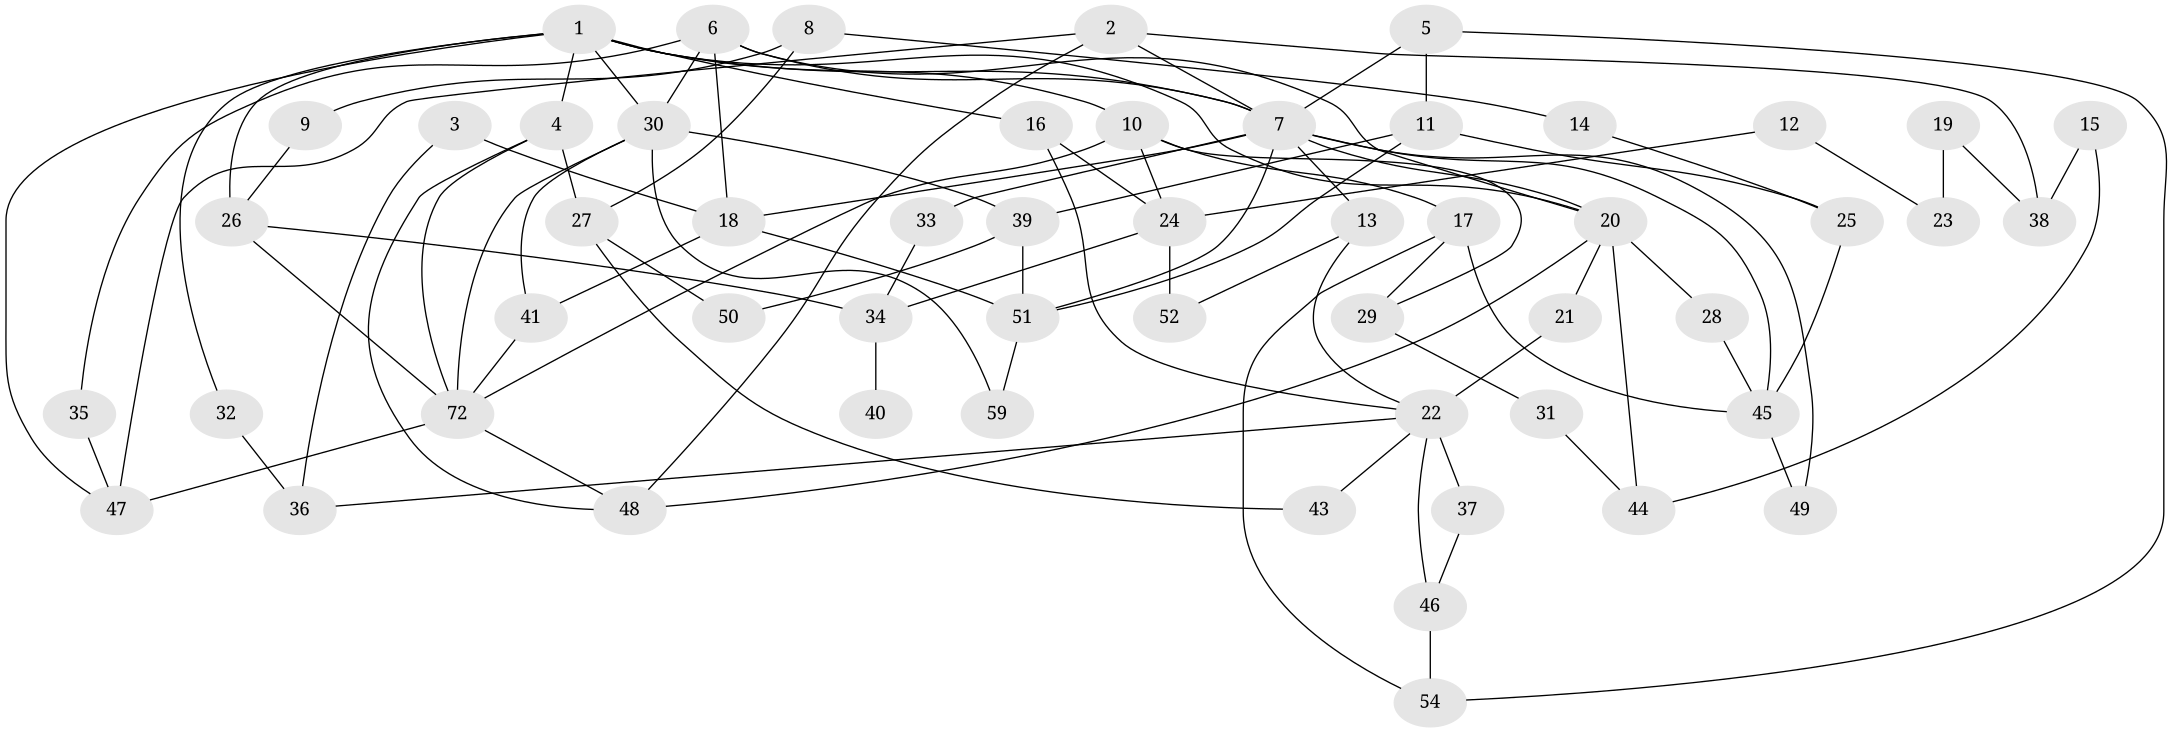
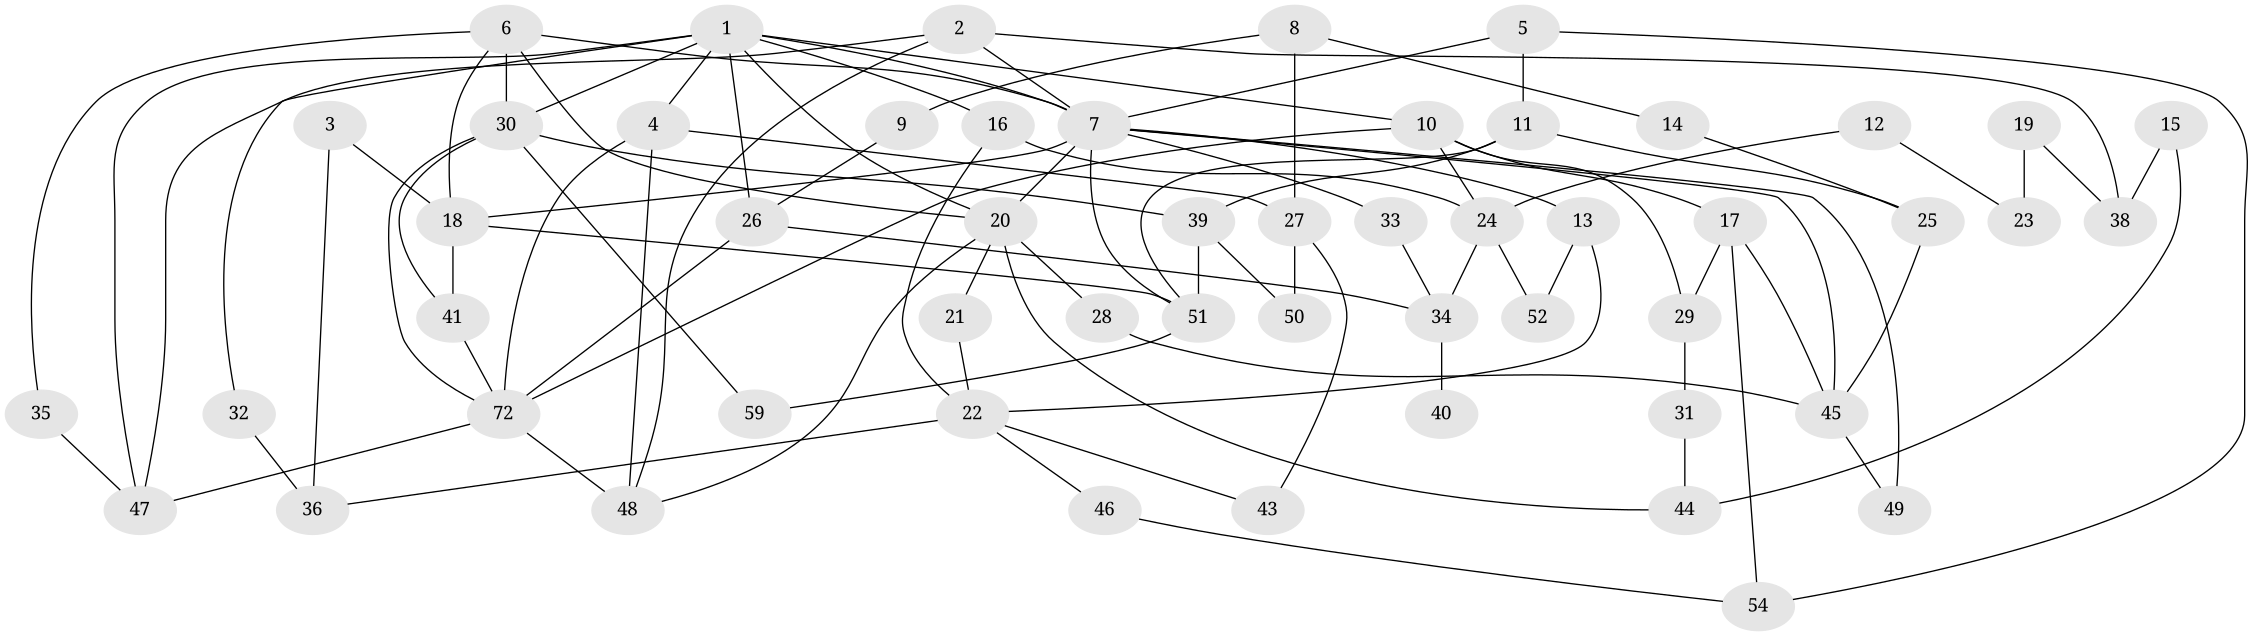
node "37": removed
